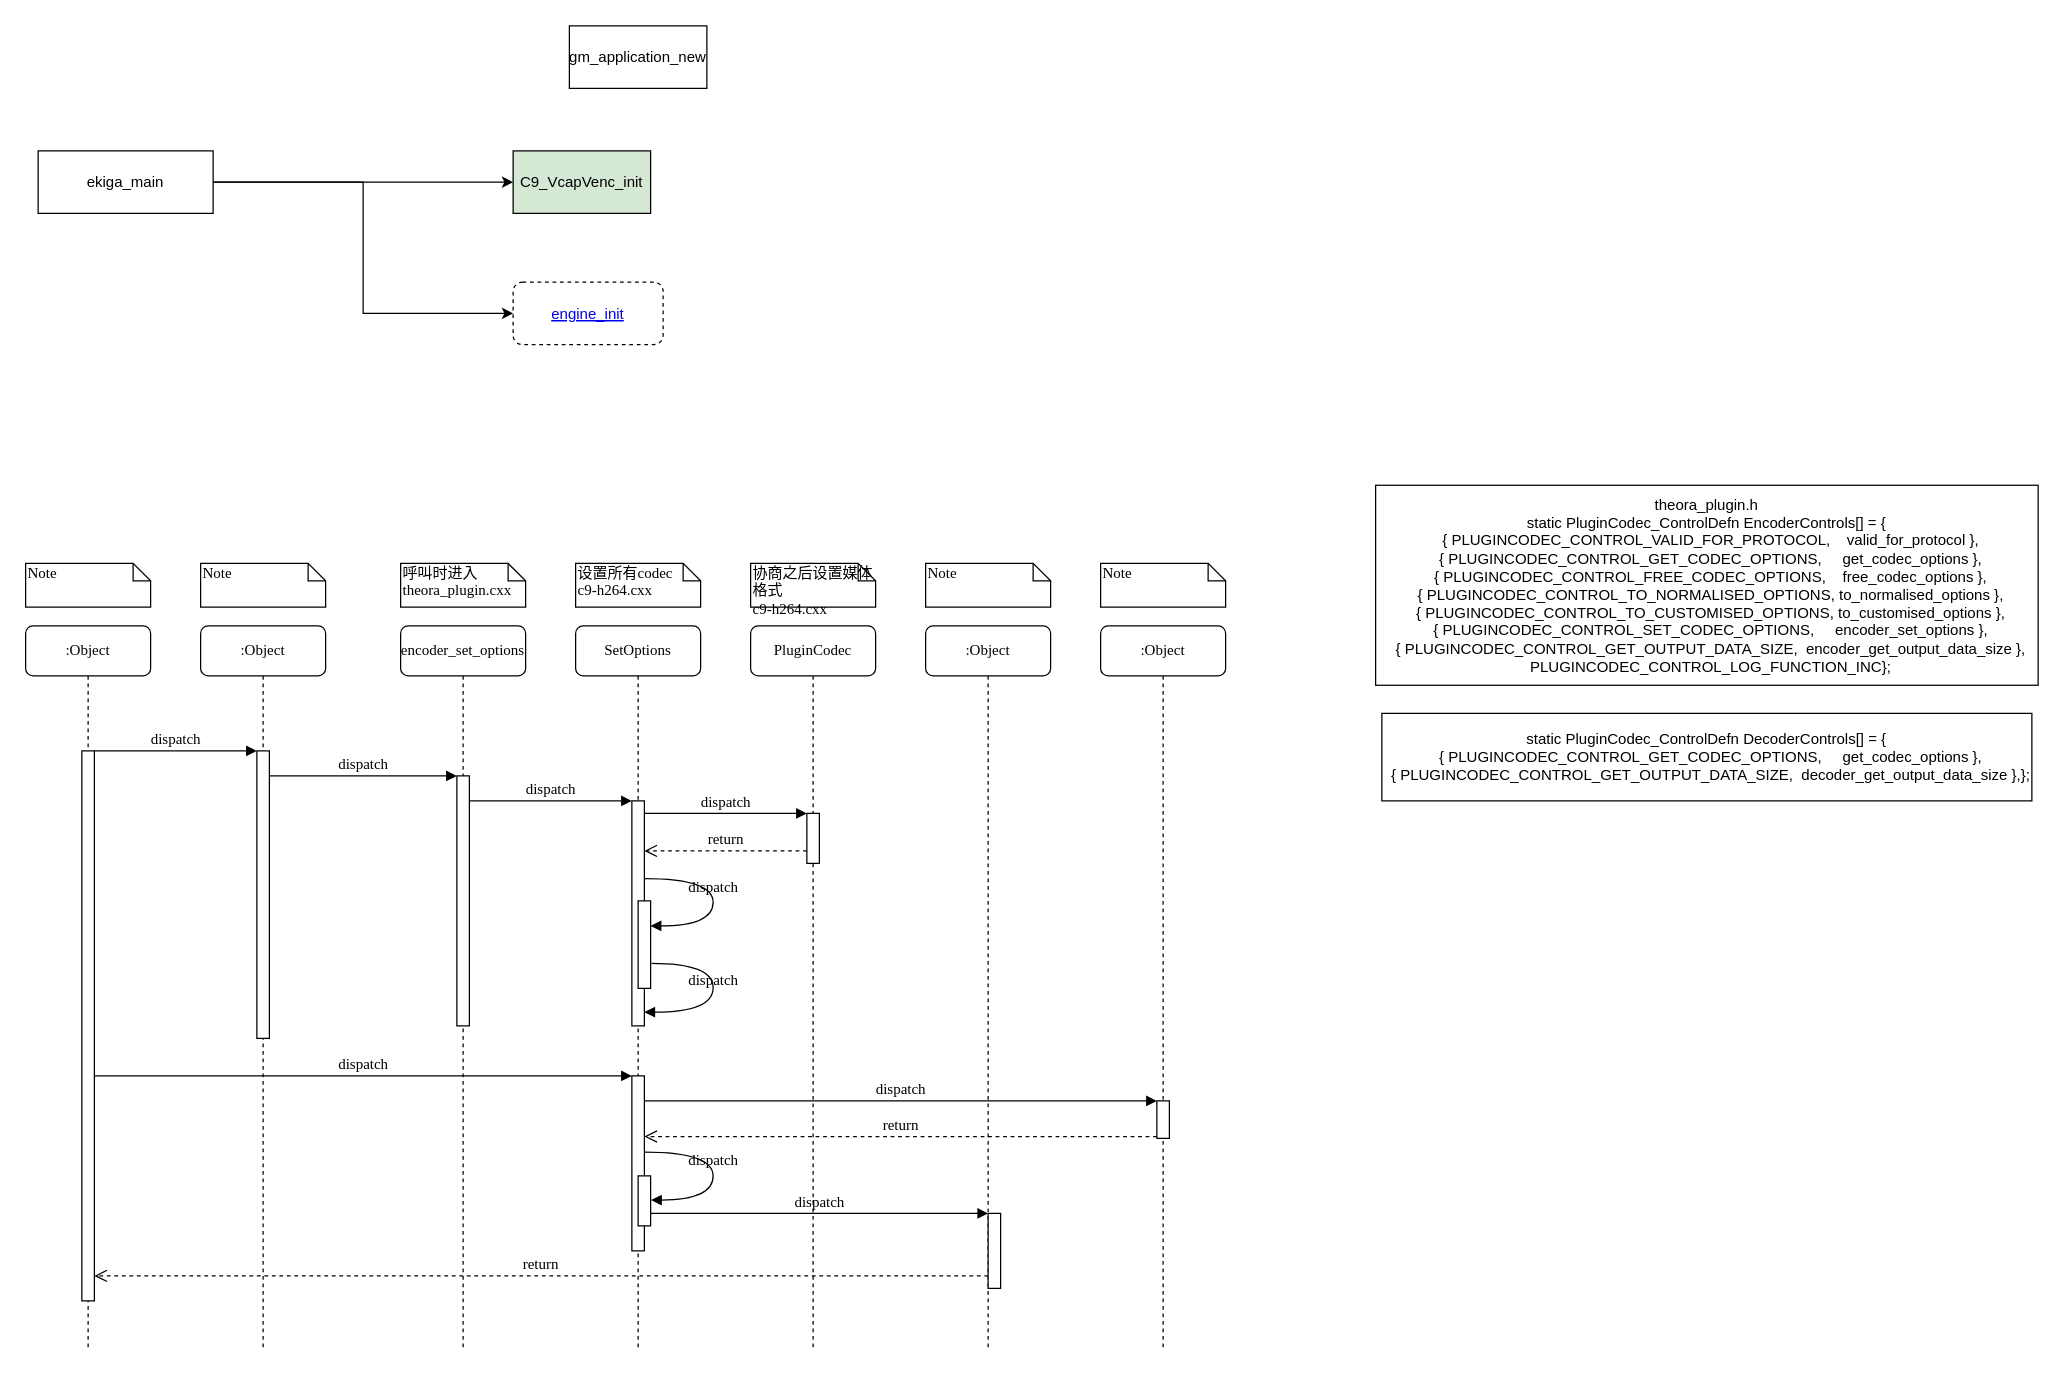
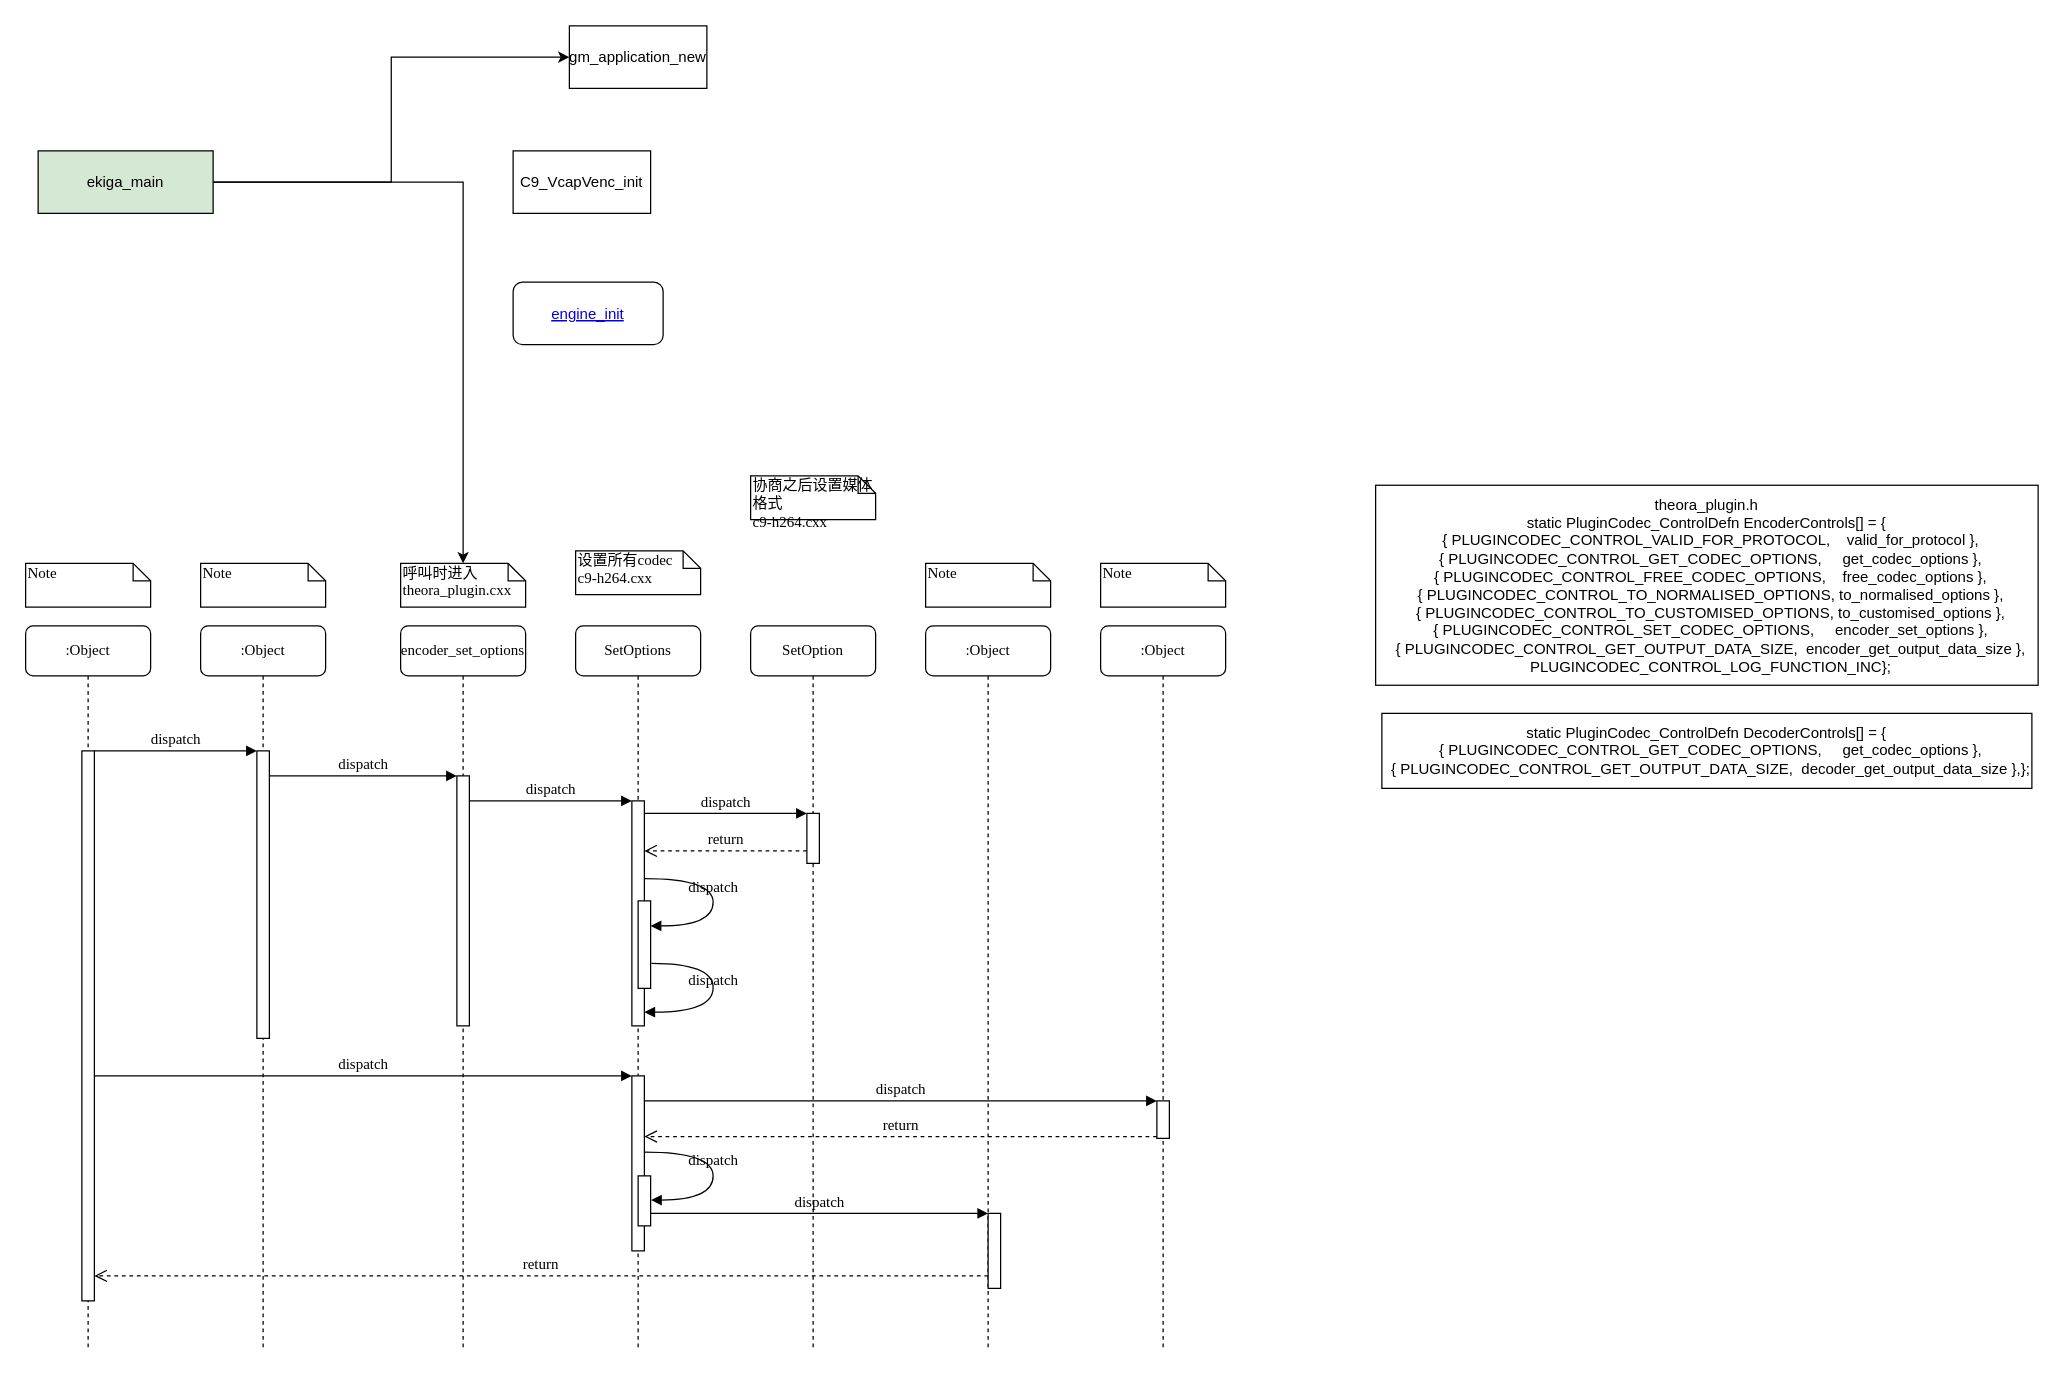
edge "ekiga_main" -> "gm_application_new": added
node "ekiga_main": fillcolor #ffffff -> #d5e8d4
edge "ekiga_main" -> "C9_VcapVenc_init": now "ekiga_main" -> "呼叫时进入 theora_plugin.cxx"
node "C9_VcapVenc_init": fillcolor #d5e8d4 -> #ffffff
edge "ekiga_main" -> "engine_init": removed
node "engine_init": style dashed -> solid
node "设置所有codec c9-h264.cxx": moved (638, 585) -> (638, 573)
node "协商之后设置媒体格式 c9-h264.cxx": moved (813, 585) -> (813, 498)
node "PluginCodec": label "PluginCodec" -> "SetOption"
node "static PluginCodec_ControlDefn DecoderControls[] = { { PLUGINCODEC_CONTROL_GET_CODEC_OPTIONS, get_codec_options }, { PLUGINCODEC_CONTROL_GET_OUTPUT_DATA_SIZE, decoder_get_output_data_size },};": size 650x88 -> 650x75
